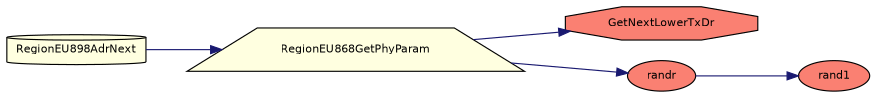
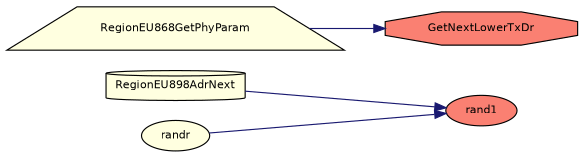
edge "RegionEU898AdrNext" -> "RegionEU868GetPhyParam": now "RegionEU898AdrNext" -> "rand1"
edge "RegionEU868GetPhyParam" -> "randr": removed
node "randr": fillcolor salmon -> lightyellow
